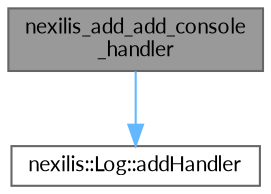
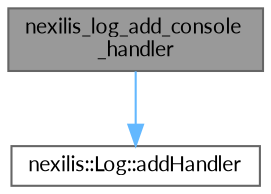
node "nexilis_add_add_console _handler": label "nexilis_add_add_console _handler" -> "nexilis_log_add_console _handler"
